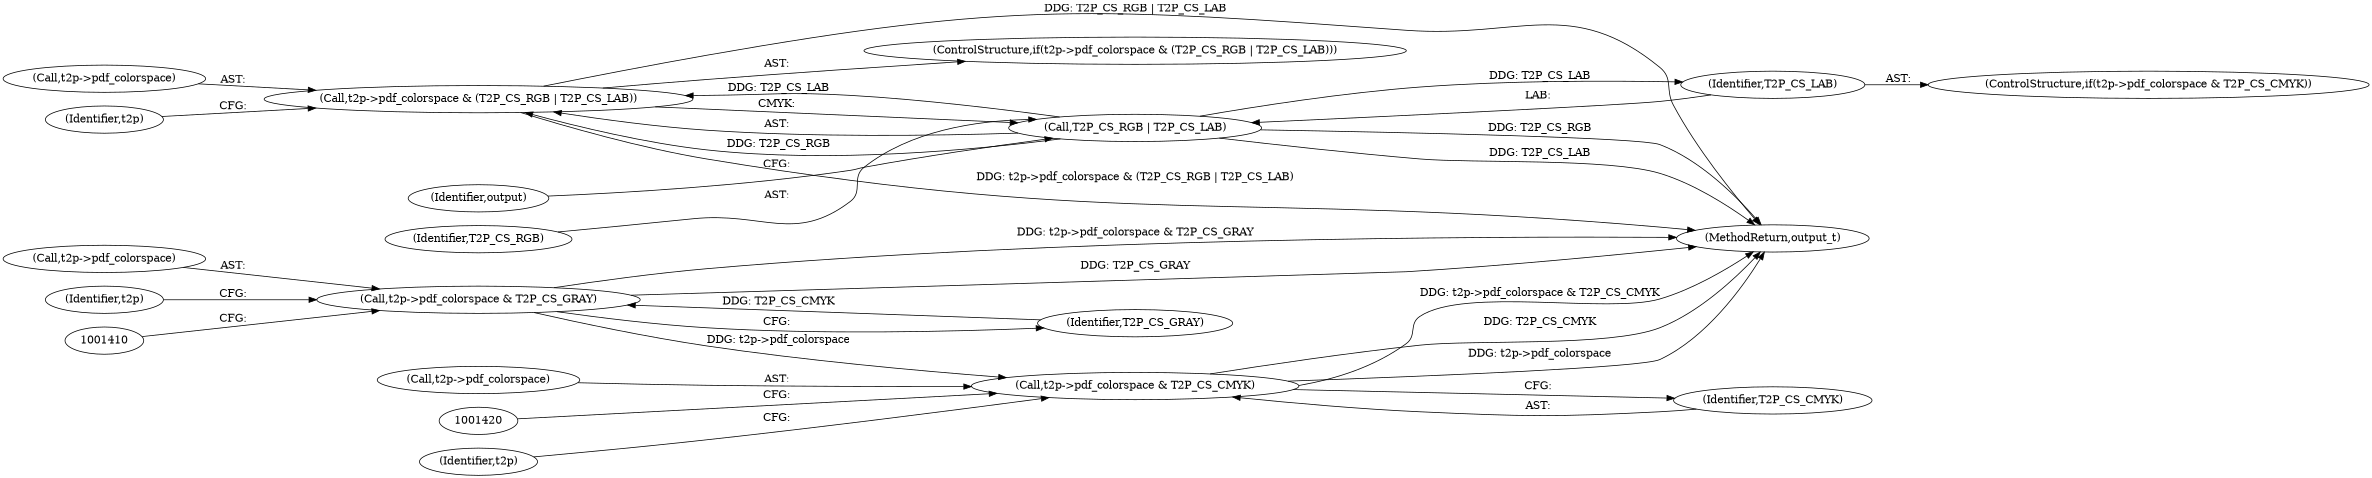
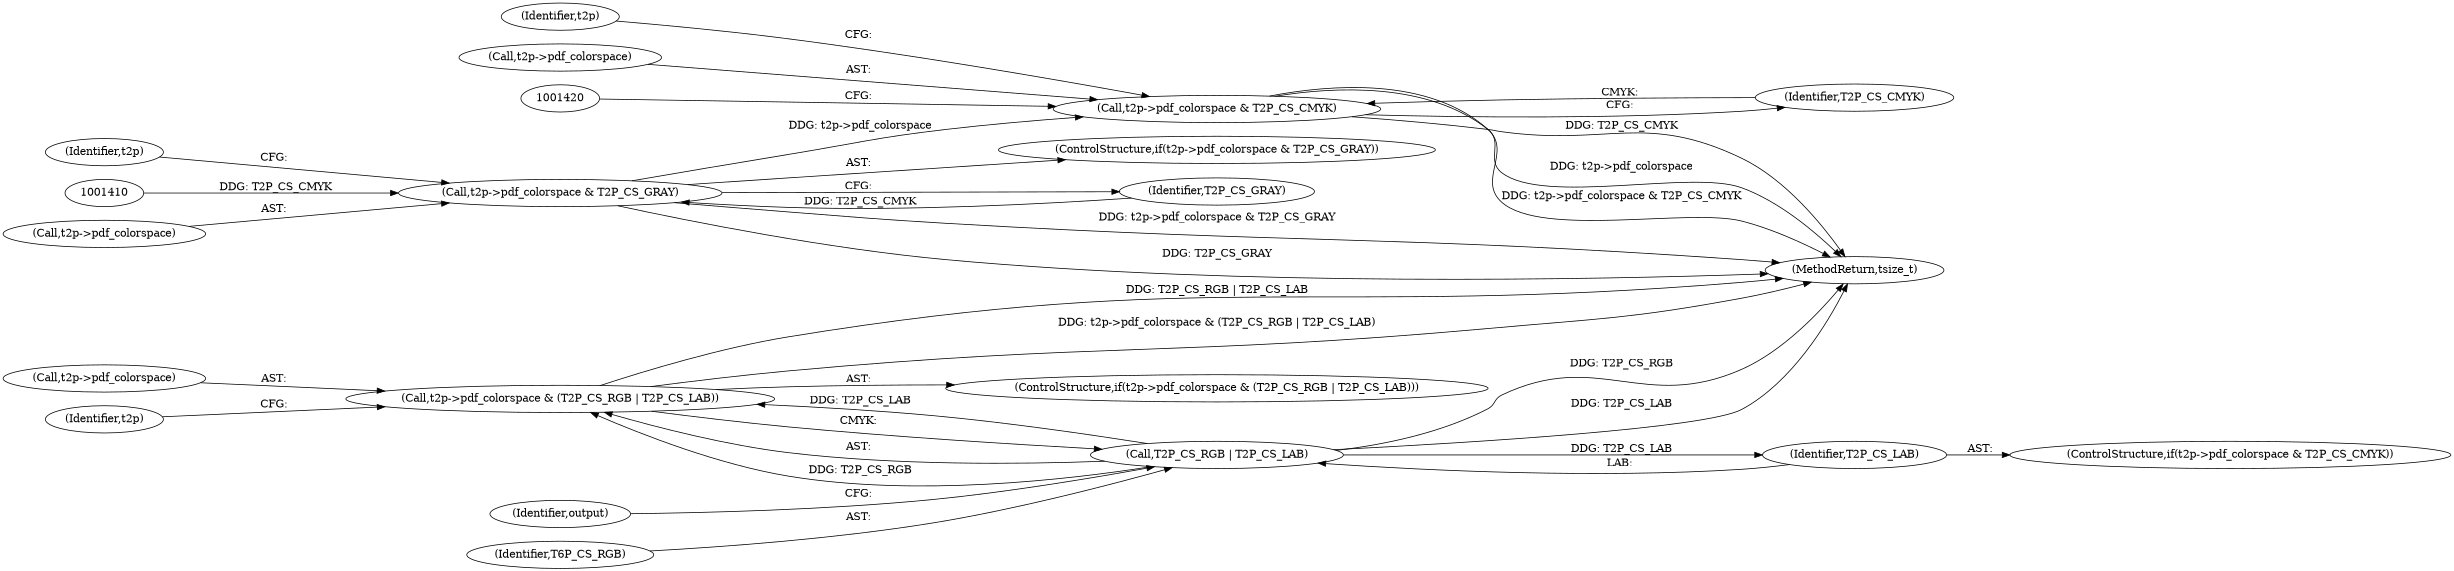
node "(ControlStructure,if(t2p->pdf_colorspace & T2P_CS_GRAY))": added
node "(MethodReturn,output_t)": label "(MethodReturn,output_t)" -> "(MethodReturn,tsize_t)"
node "(Identifier,T2P_CS_RGB)": label "(Identifier,T2P_CS_RGB)" -> "(Identifier,T6P_CS_RGB)"
edge "1001410" -> "(Call,t2p->pdf_colorspace & T2P_CS_GRAY)": label "CFG: " -> "DDG: T2P_CS_CMYK"
edge "(Identifier,T2P_CS_CMYK)" -> "(Call,t2p->pdf_colorspace & T2P_CS_CMYK)": label "AST: " -> "CMYK: "
